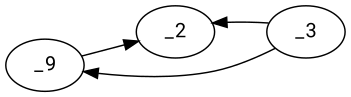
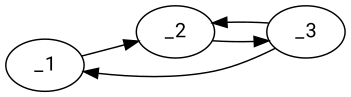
edge "_2" -> "_3": added
node "_9": label "_9" -> "_1"
